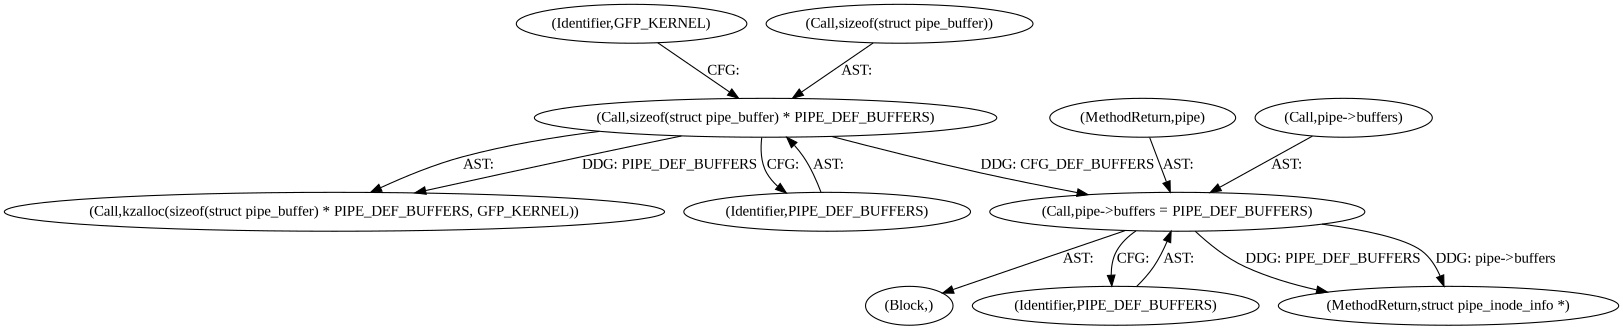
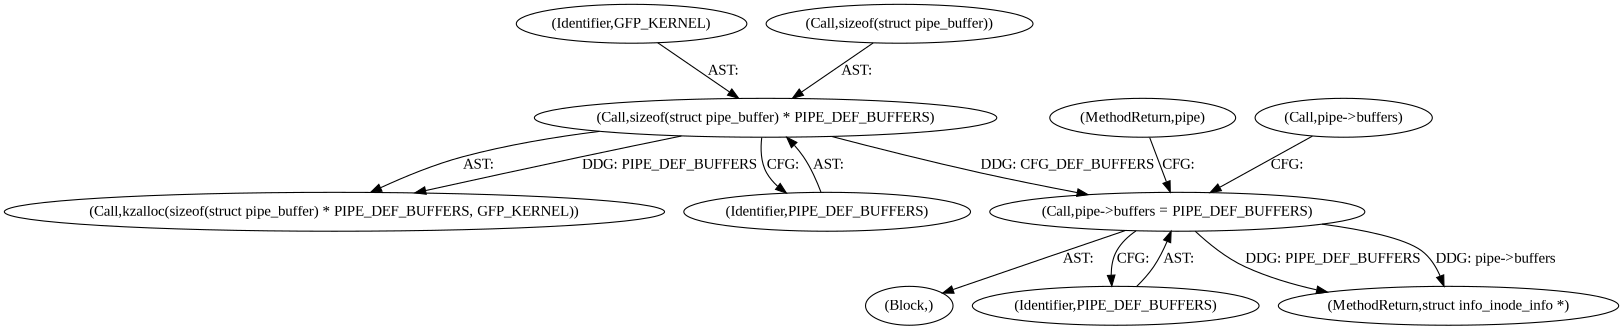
edge "(Identifier,GFP_KERNEL)" -> "(Call,sizeof(struct pipe_buffer) * PIPE_DEF_BUFFERS)": label "CFG: " -> "AST: "
edge "(MethodReturn,pipe)" -> "(Call,pipe->buffers = PIPE_DEF_BUFFERS)": label "AST: " -> "CFG: "
edge "(Call,pipe->buffers)" -> "(Call,pipe->buffers = PIPE_DEF_BUFFERS)": label "AST: " -> "CFG: "
node "(MethodReturn,struct pipe_inode_info *)": label "(MethodReturn,struct pipe_inode_info *)" -> "(MethodReturn,struct info_inode_info *)"
